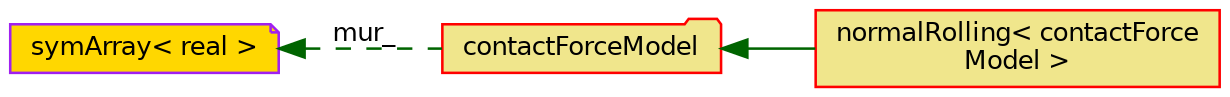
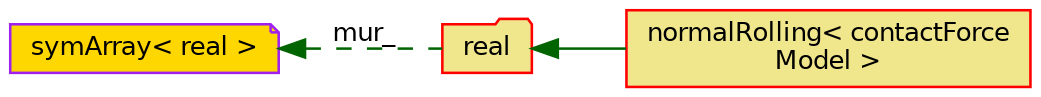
node "contactForceModel": label "contactForceModel" -> "real"
